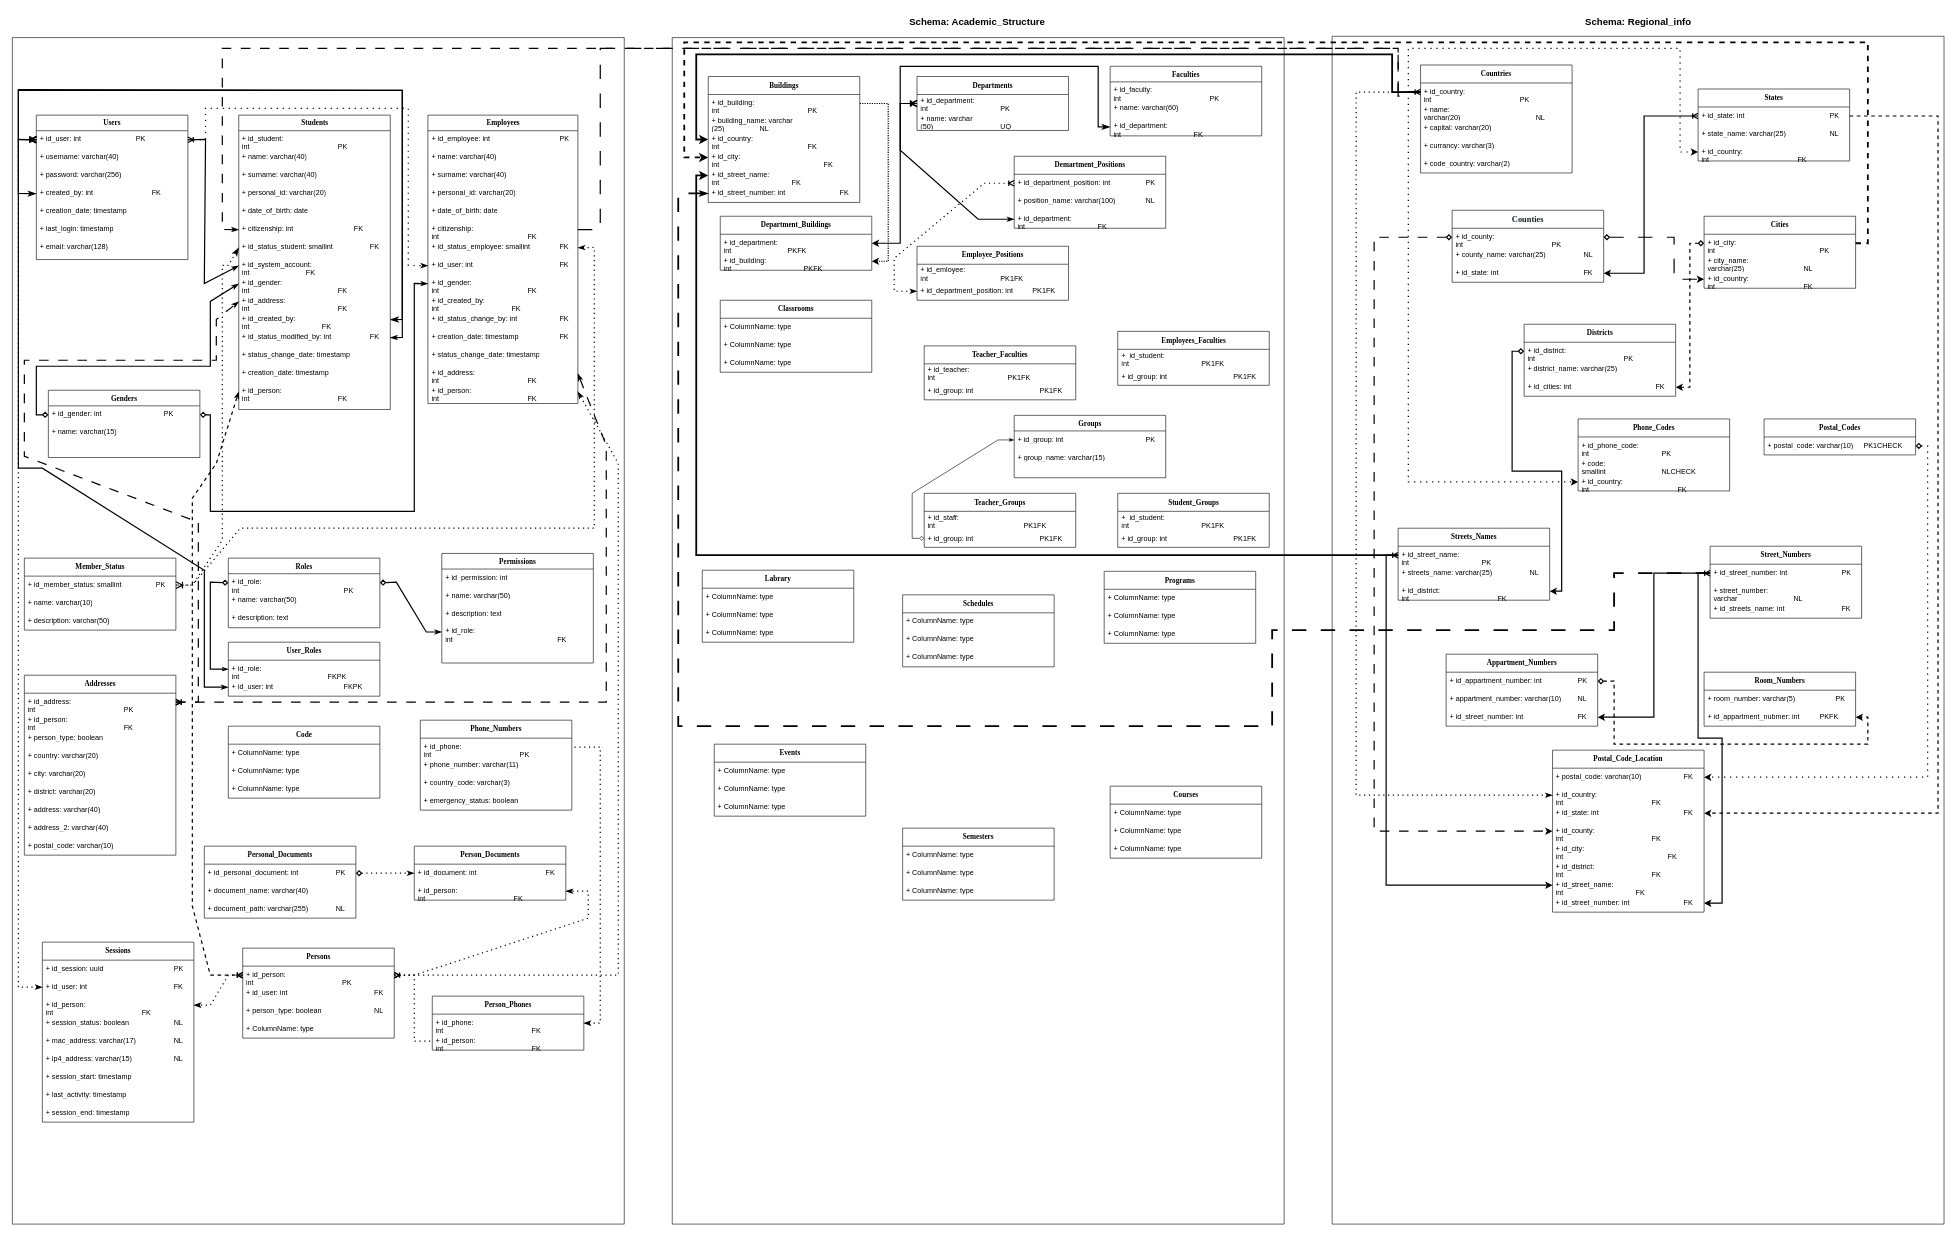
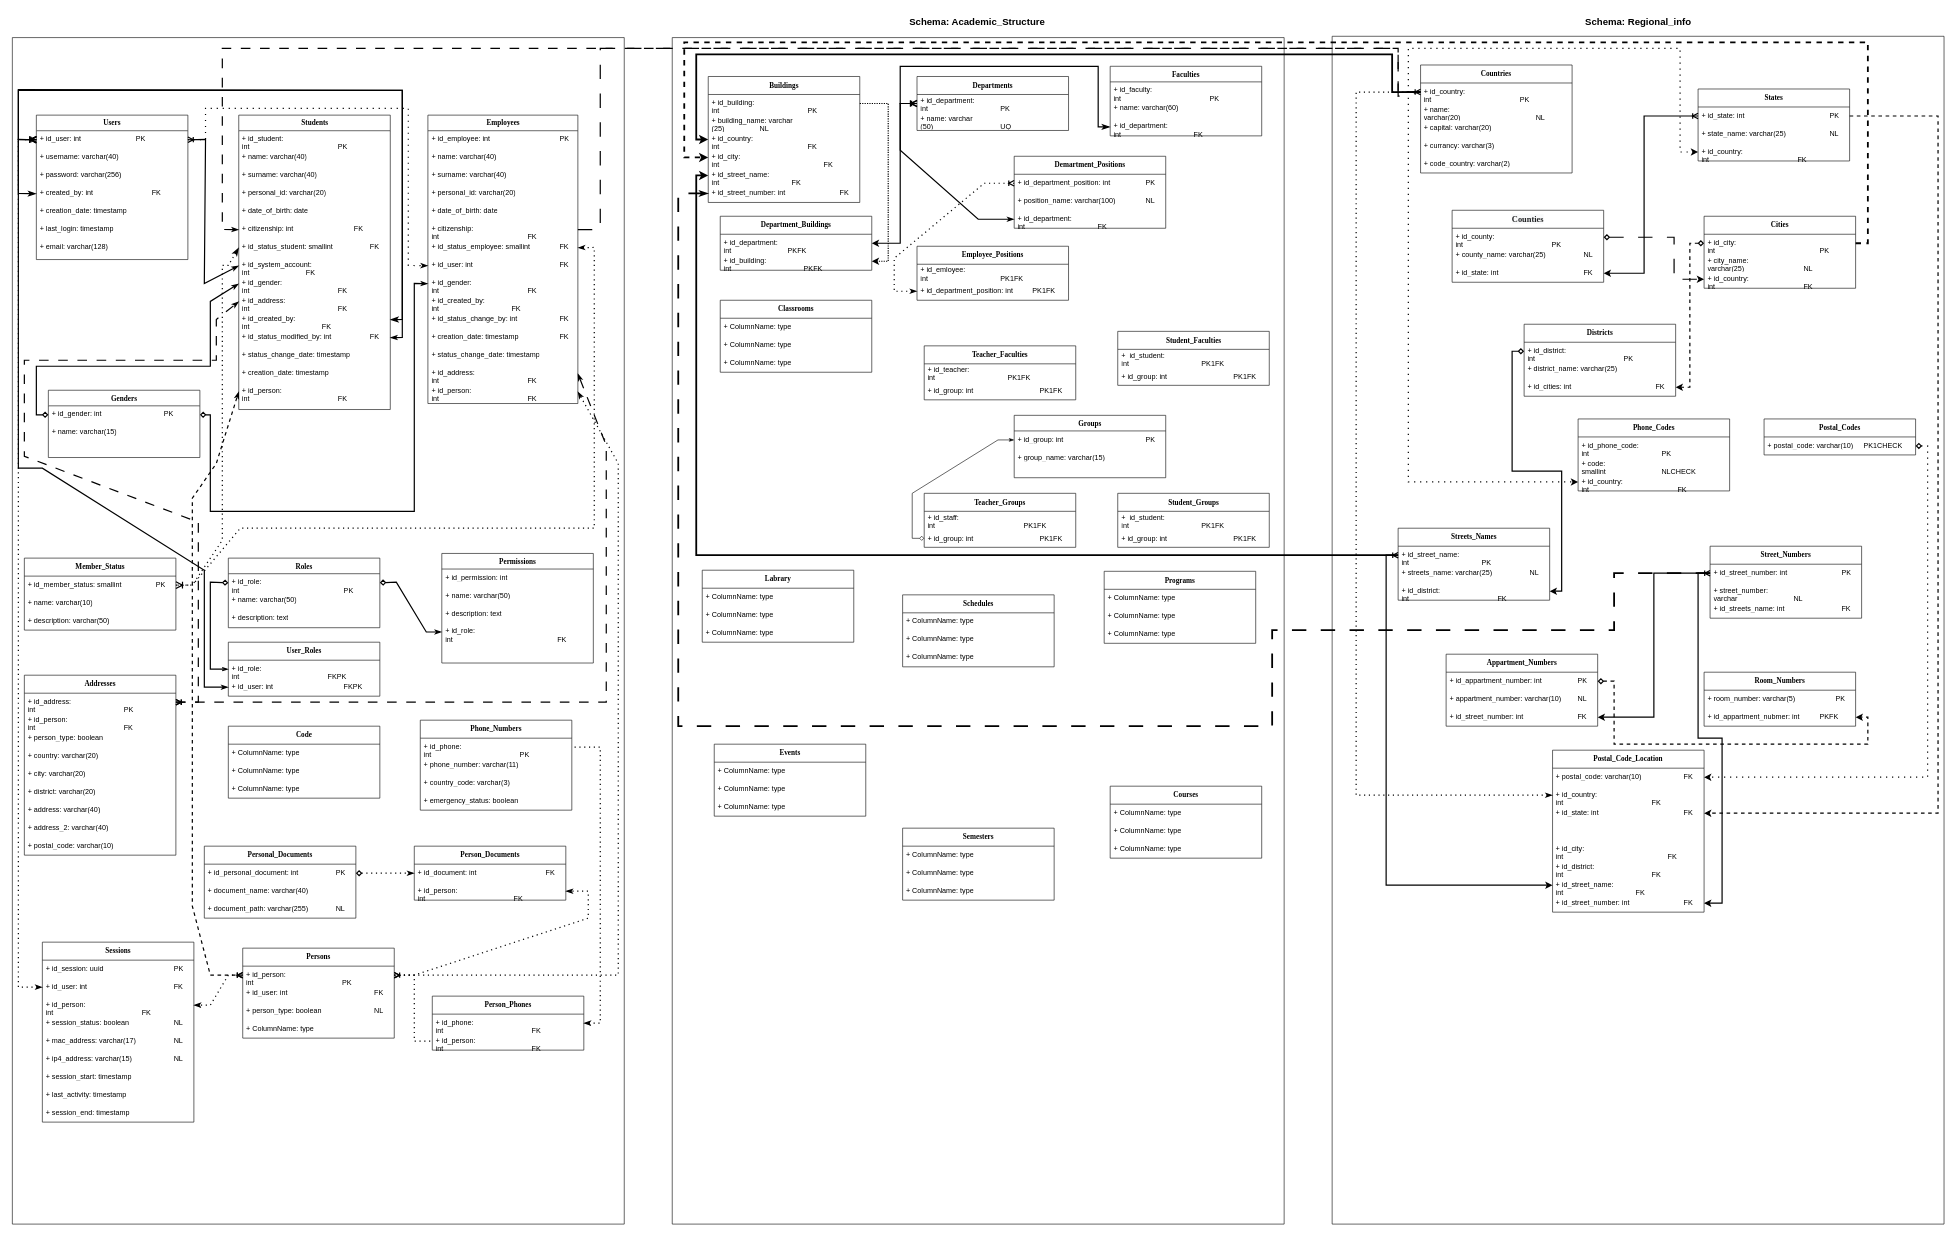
node "Employees_Faculties": label "Employees_Faculties" -> "Student_Faculties"
edge "+ id_county: int PK" -- "+ id_county: int FK": removed
node "+ id_county: int FK": removed
